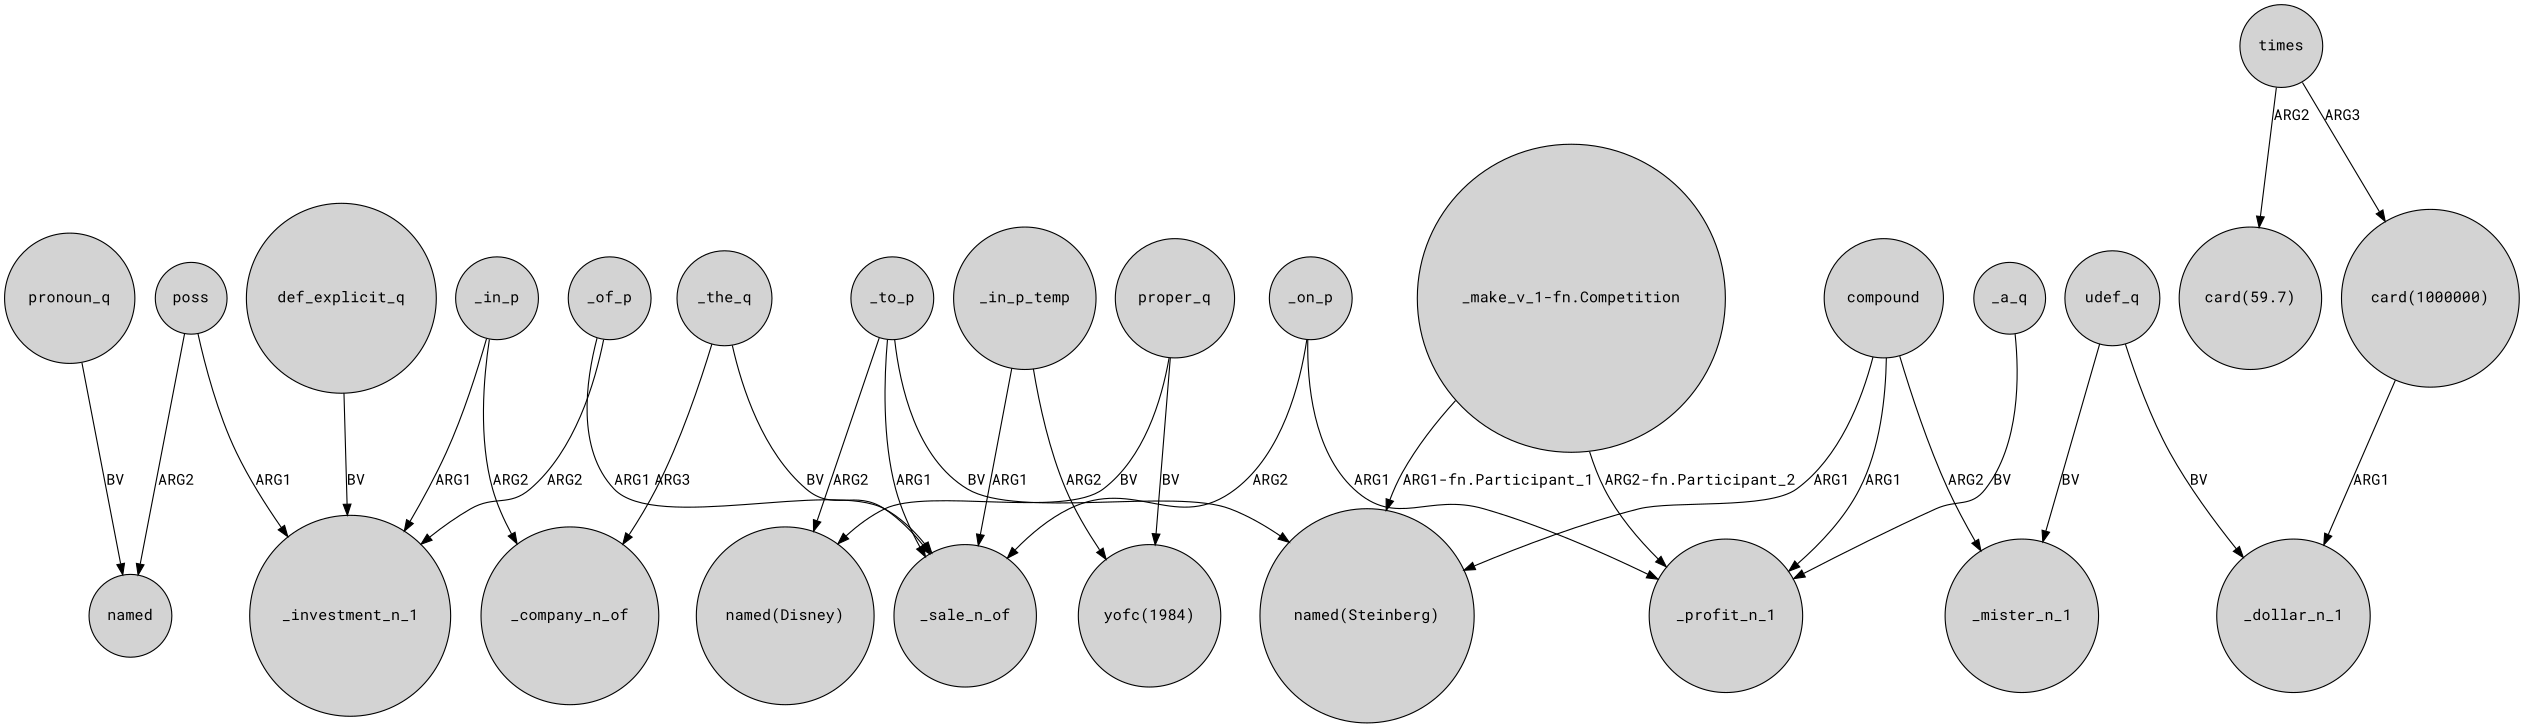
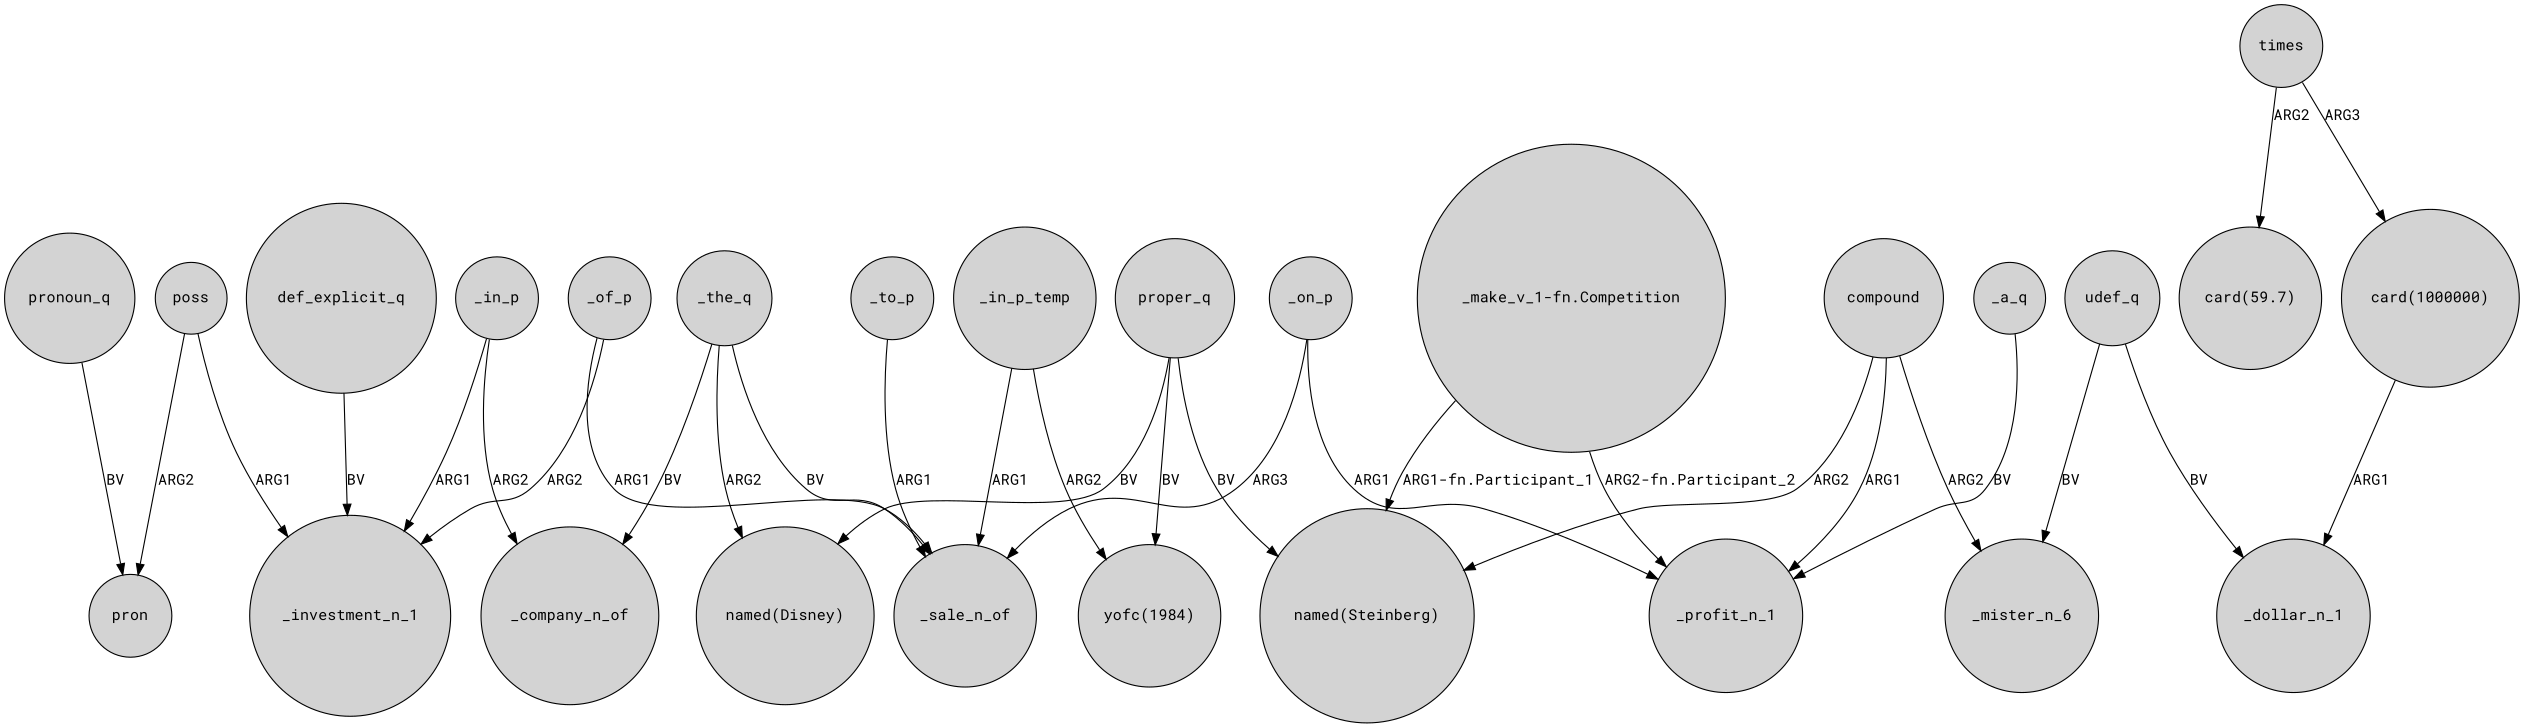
edge "_to_p" -> "named(Disney)": now "_the_q" -> "named(Disney)"
edge "_the_q" -> "_company_n_of": label "ARG3" -> "BV"
edge "_on_p" -> "_sale_n_of": label "ARG2" -> "ARG3"
edge "compound" -> "named(Steinberg)": label "ARG1" -> "ARG2"
edge "_to_p" -> "named(Steinberg)": now "proper_q" -> "named(Steinberg)"
node "named": label "named" -> "pron"
node "_mister_n_1": label "_mister_n_1" -> "_mister_n_6"
